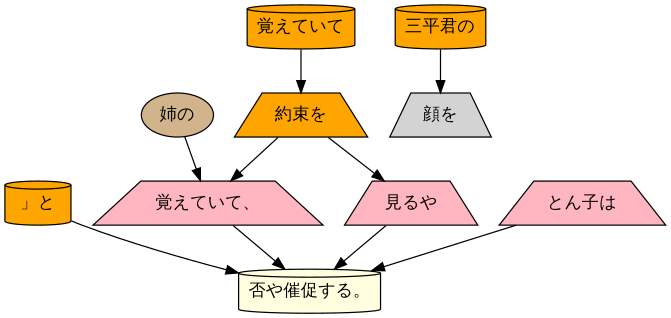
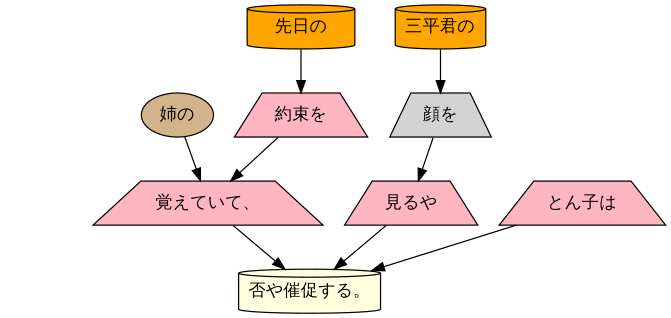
node "覚えていて": label "覚えていて" -> "先日の"
node "約束を": fillcolor orange -> lightpink
edge "約束を" -> "見るや": now "顔を" -> "見るや"
node "」と": removed
